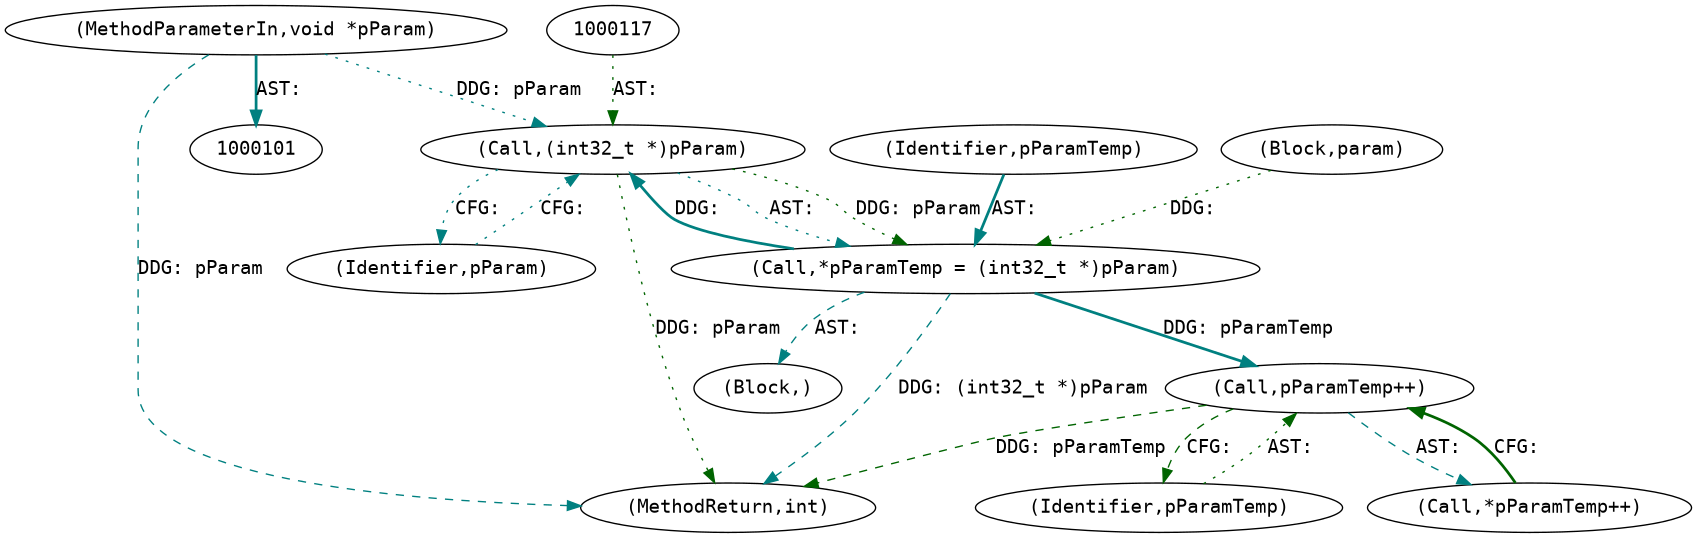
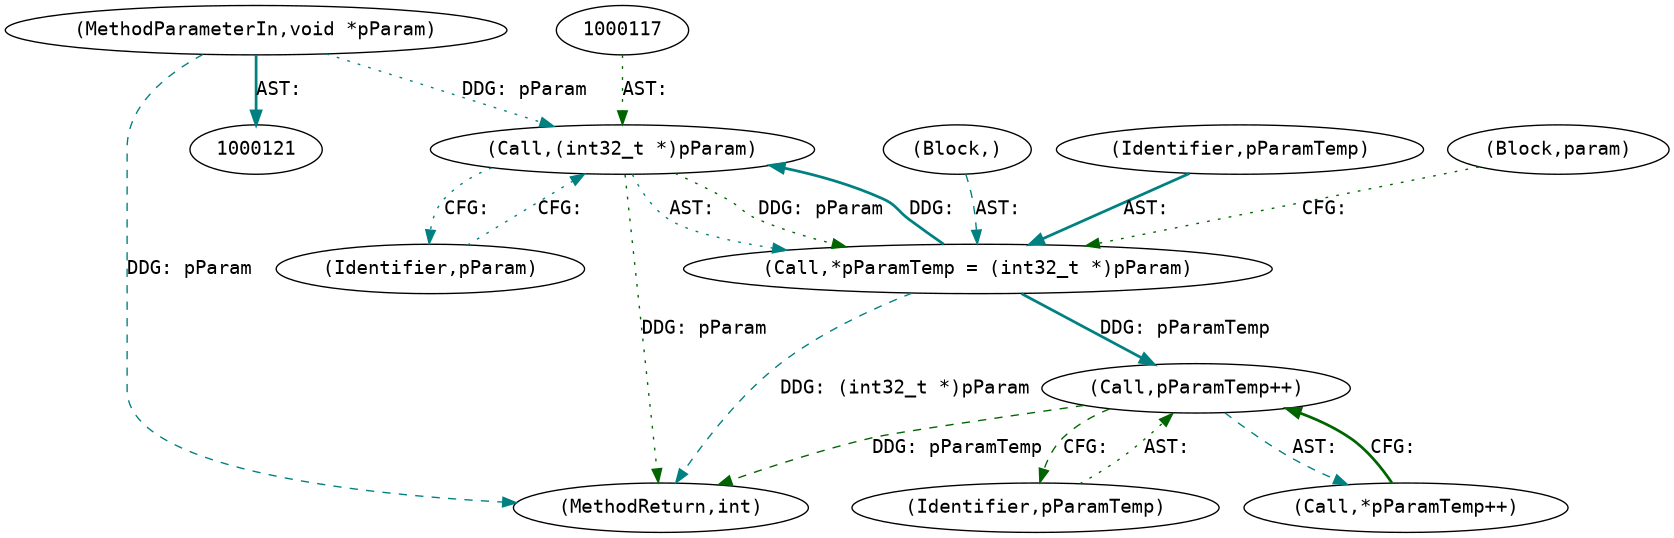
node "1000101": label "1000101" -> "1000121"
edge "(Block,param)" -> "(Call,*pParamTemp = (int32_t *)pParam)": label "DDG: " -> "CFG: "
edge "(Call,*pParamTemp = (int32_t *)pParam)" -> "(Block,)": reversed
